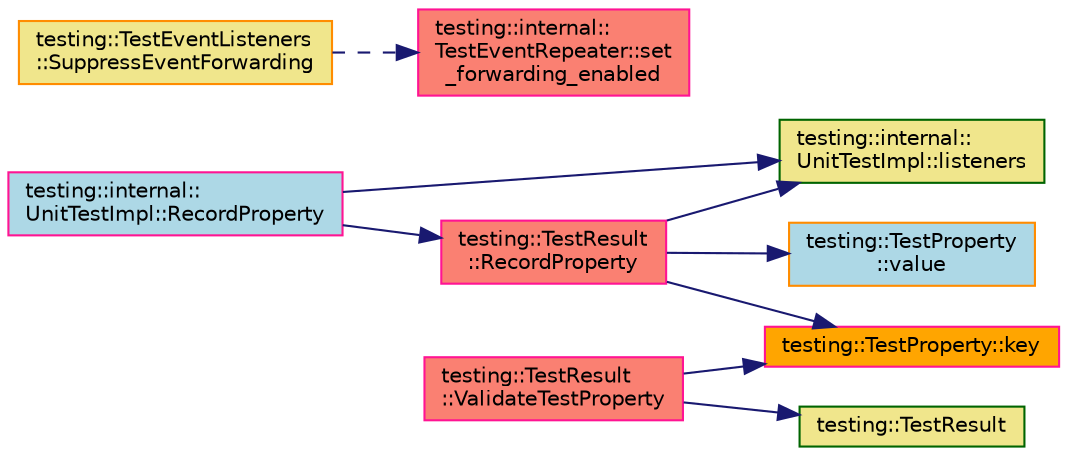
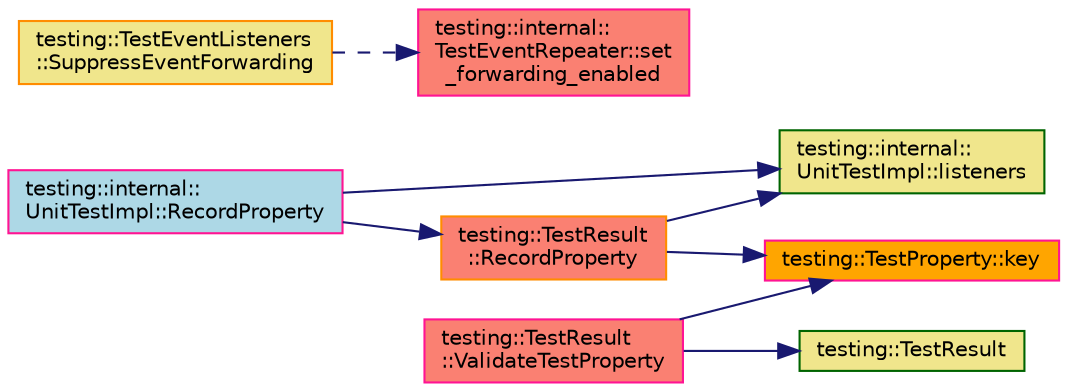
node "testing::TestResult ::RecordProperty": color deeppink -> darkorange
node "testing::TestProperty ::value": removed
